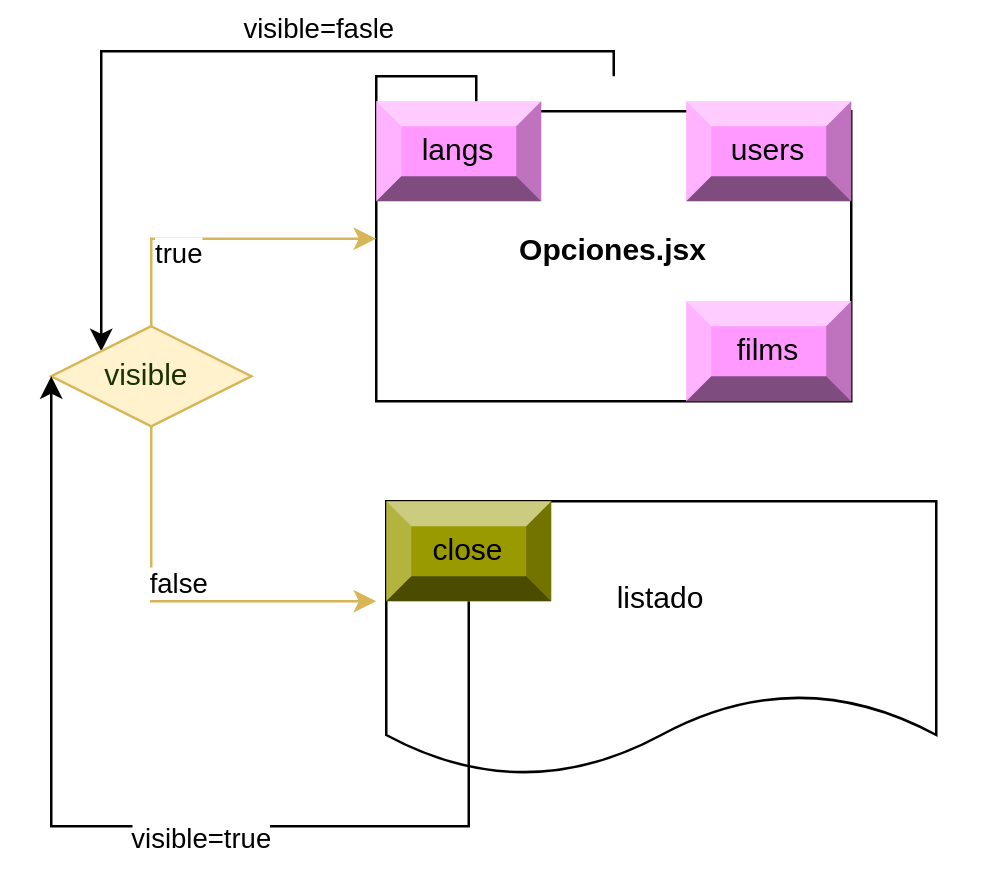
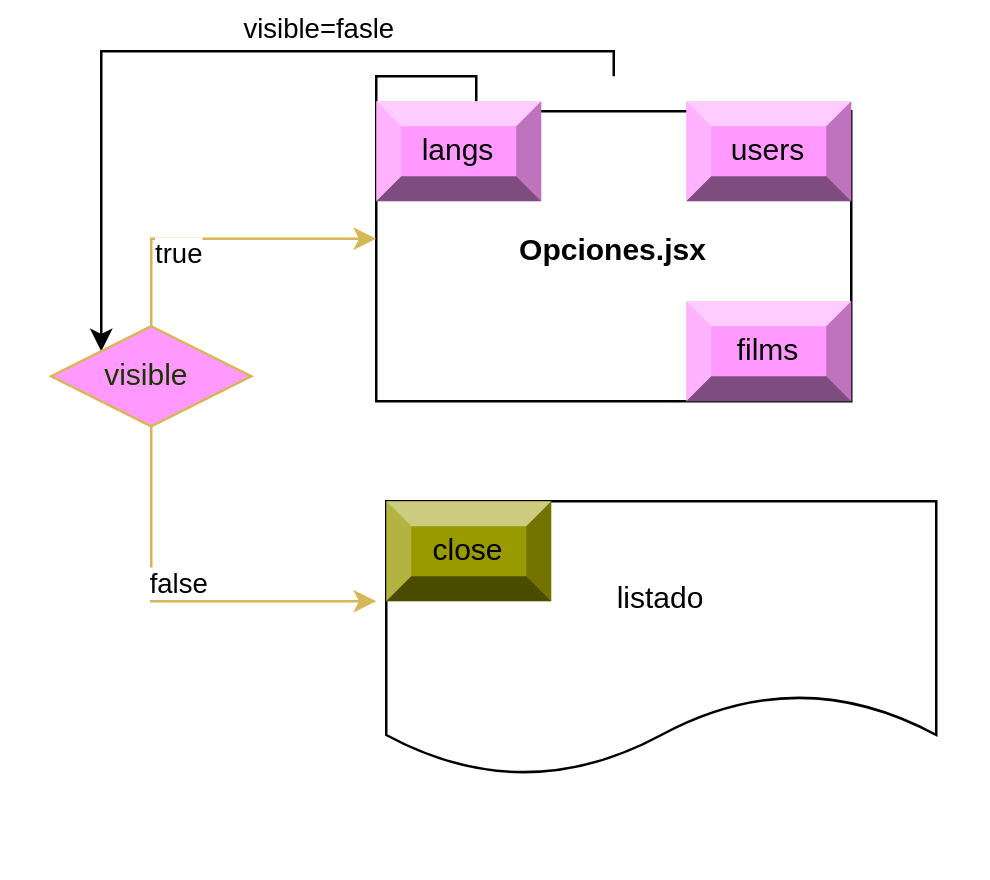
node "visible": fillcolor #fff2cc -> #ff99ff
edge "close" -> "visible": removed, label "visible=true"
